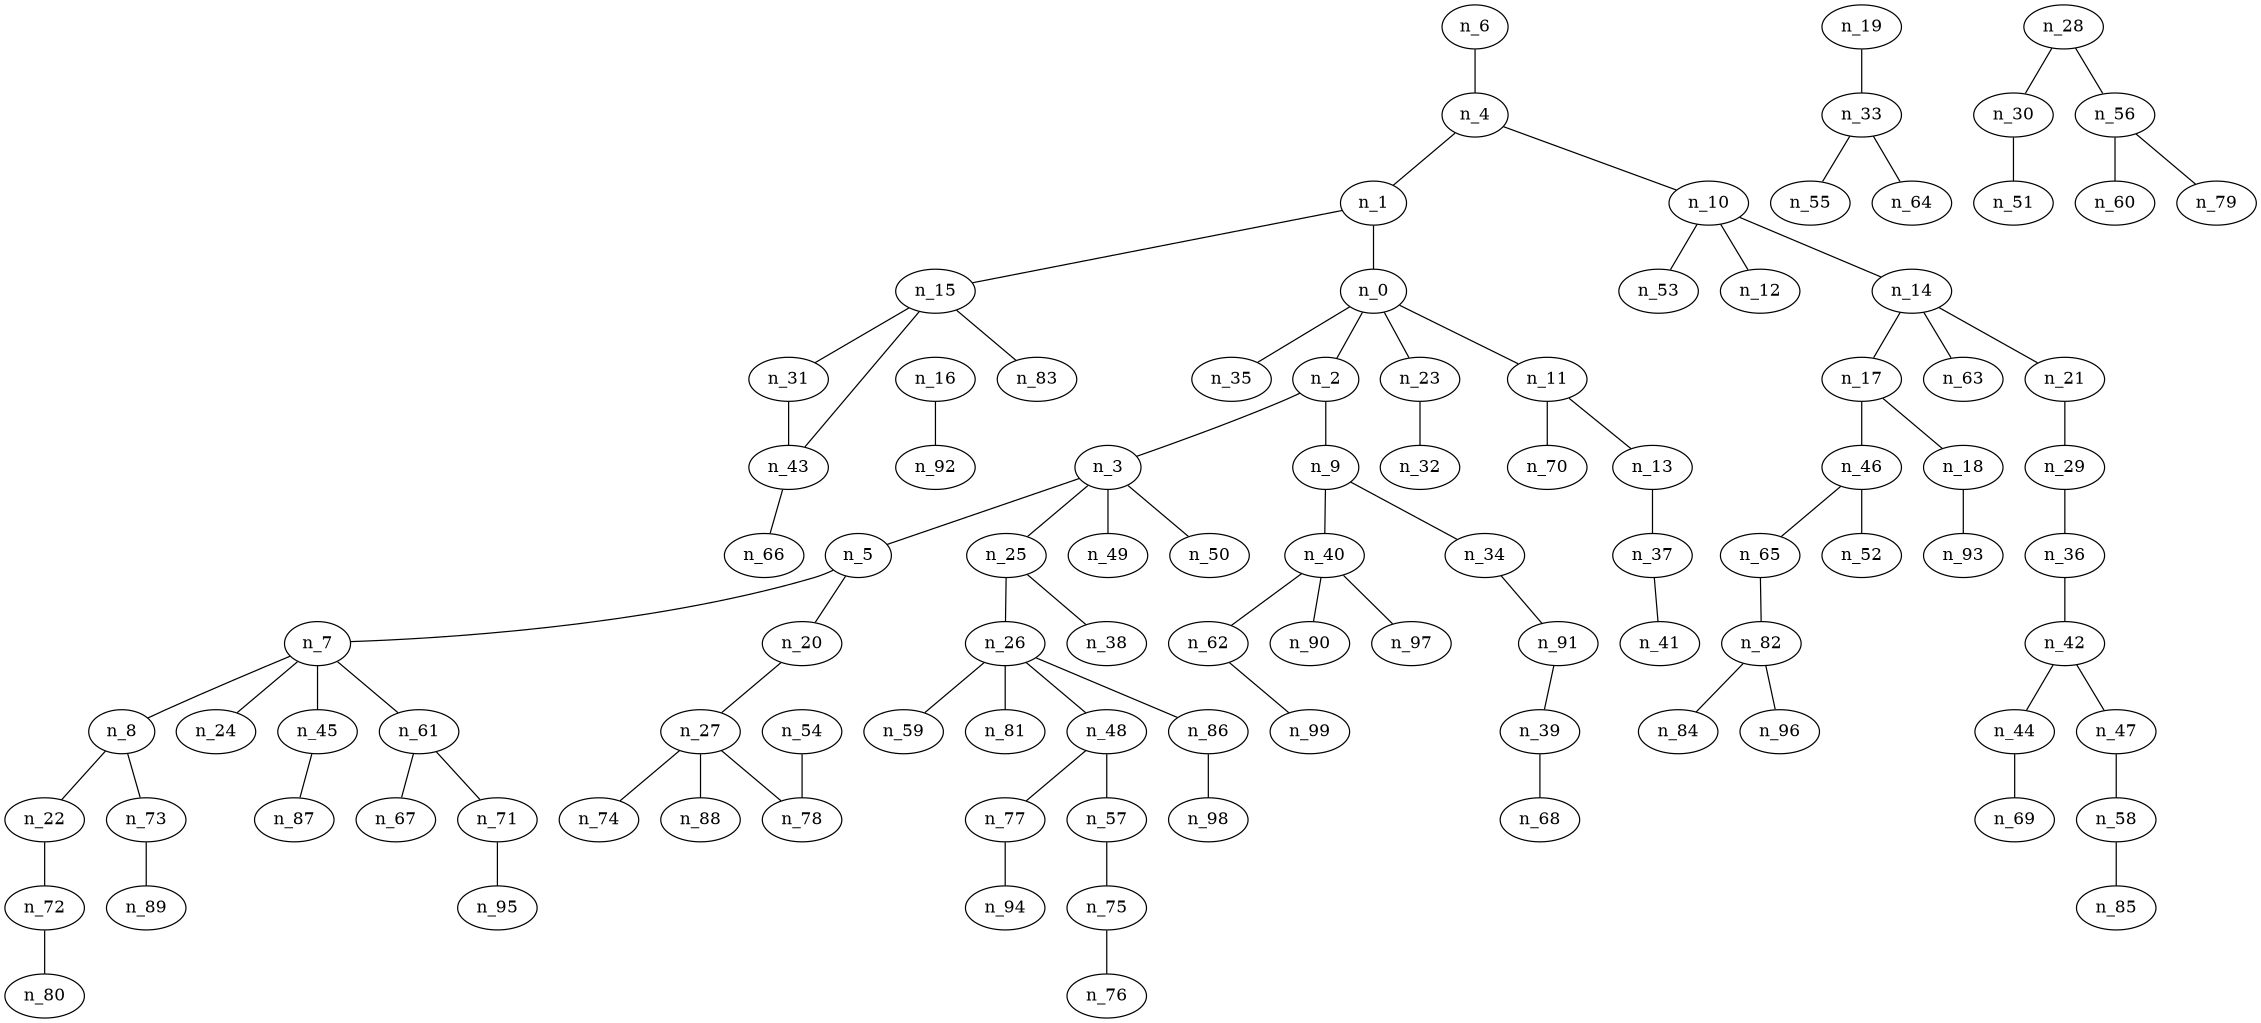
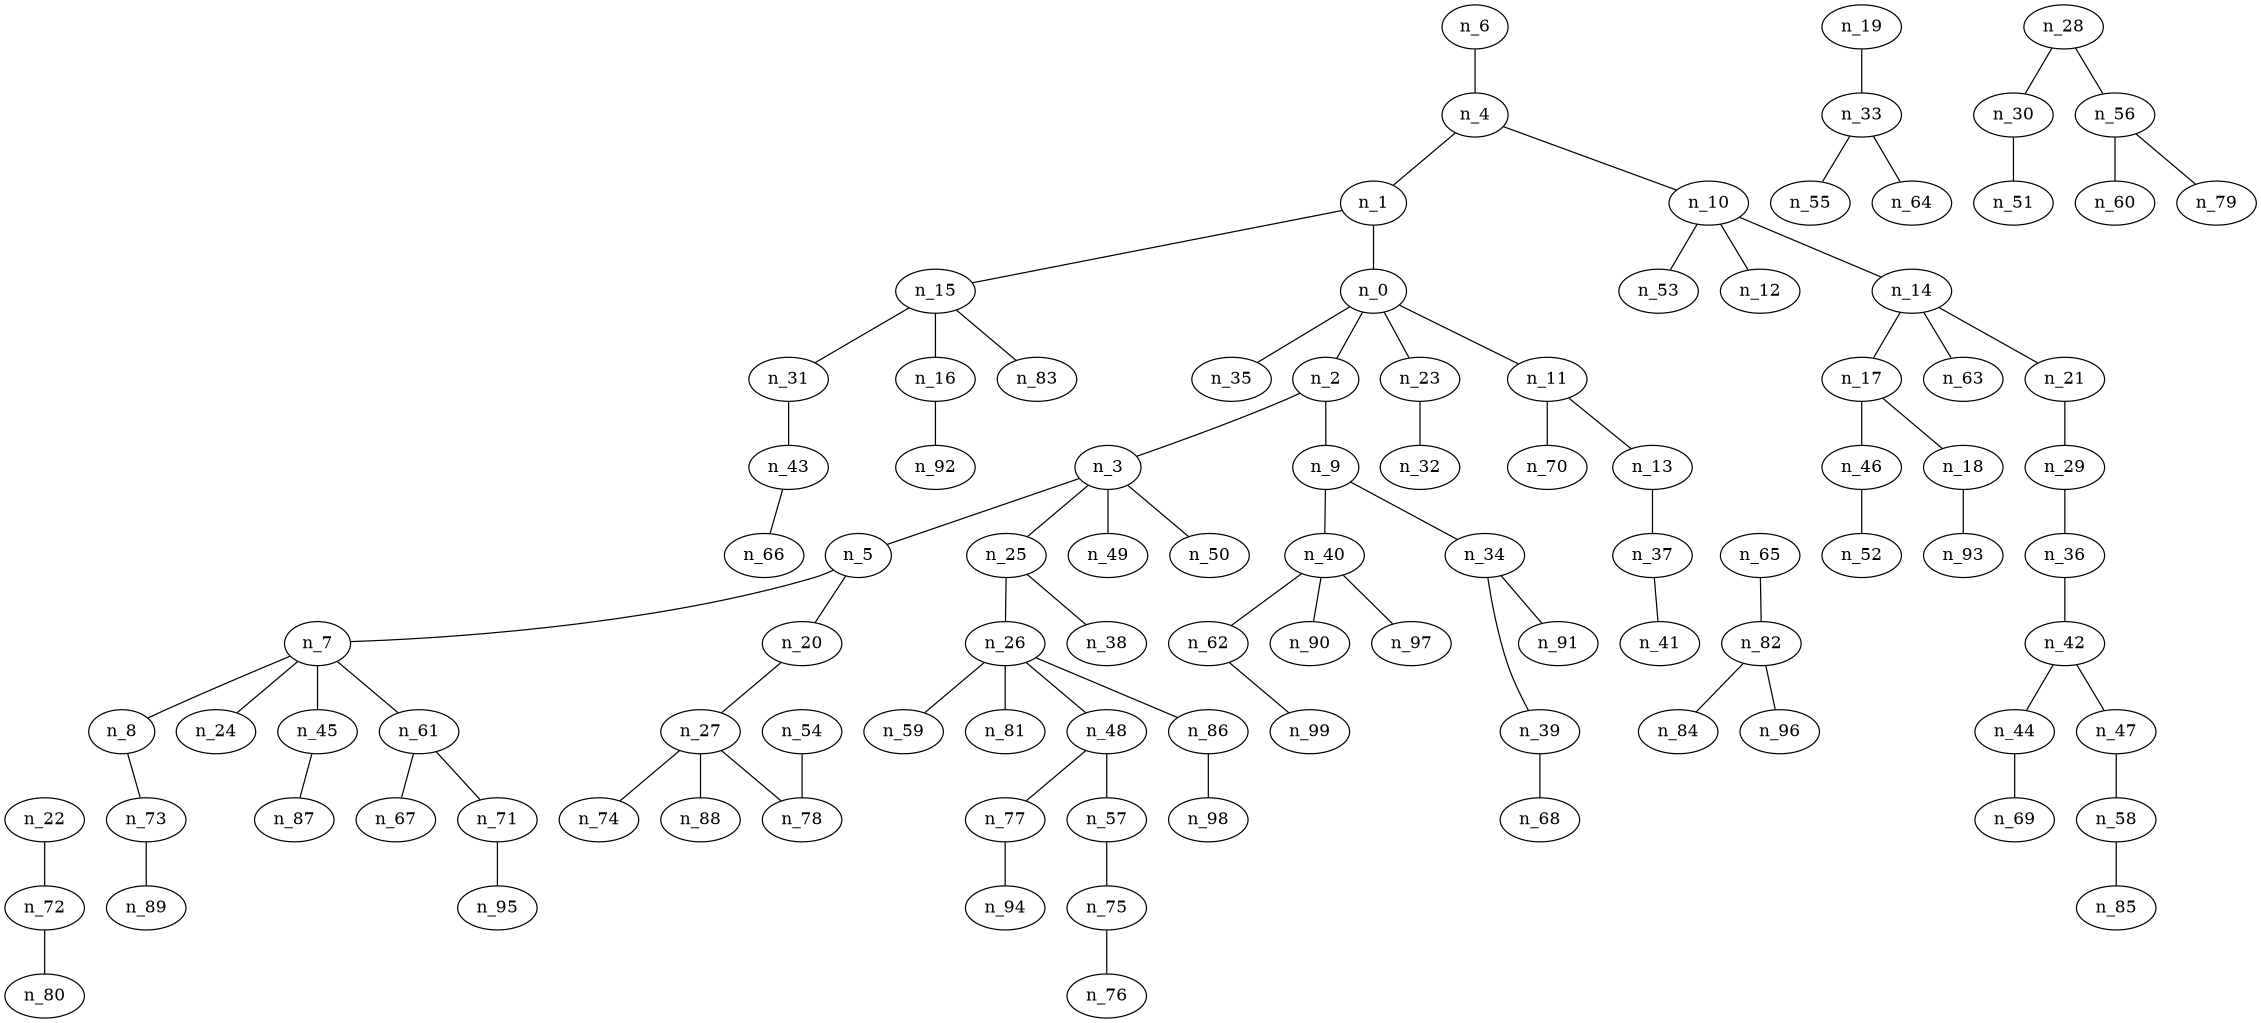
edge "n_15" -- "n_43": now "n_15" -- "n_16"
edge "n_46" -- "n_65": removed
edge "n_91" -- "n_39": now "n_34" -- "n_39"
edge "n_8" -- "n_22": removed
